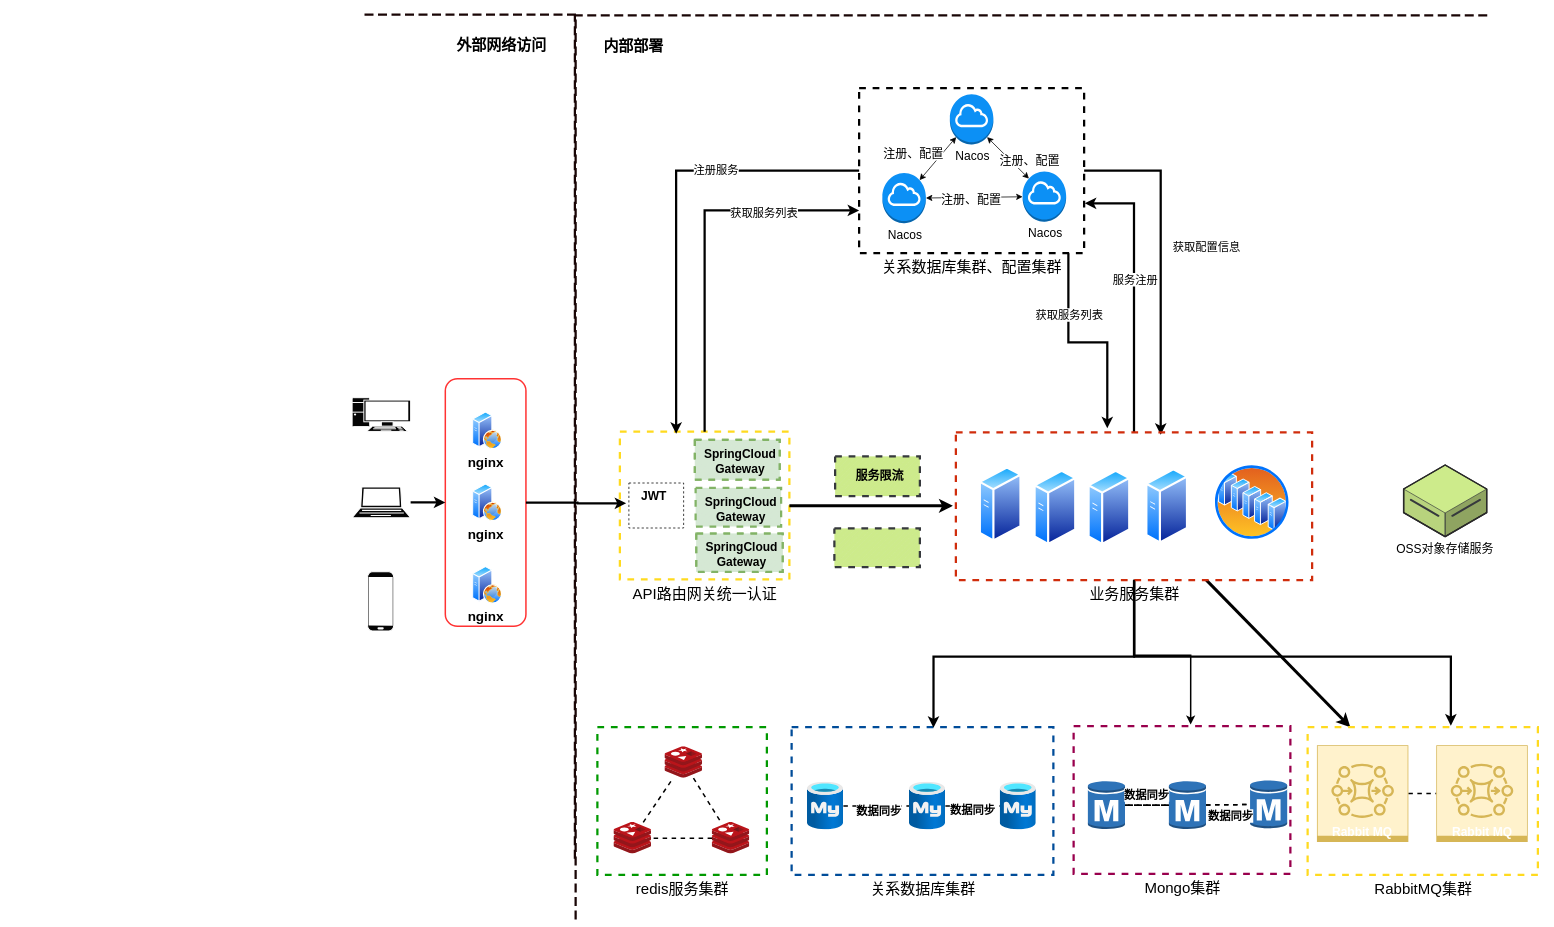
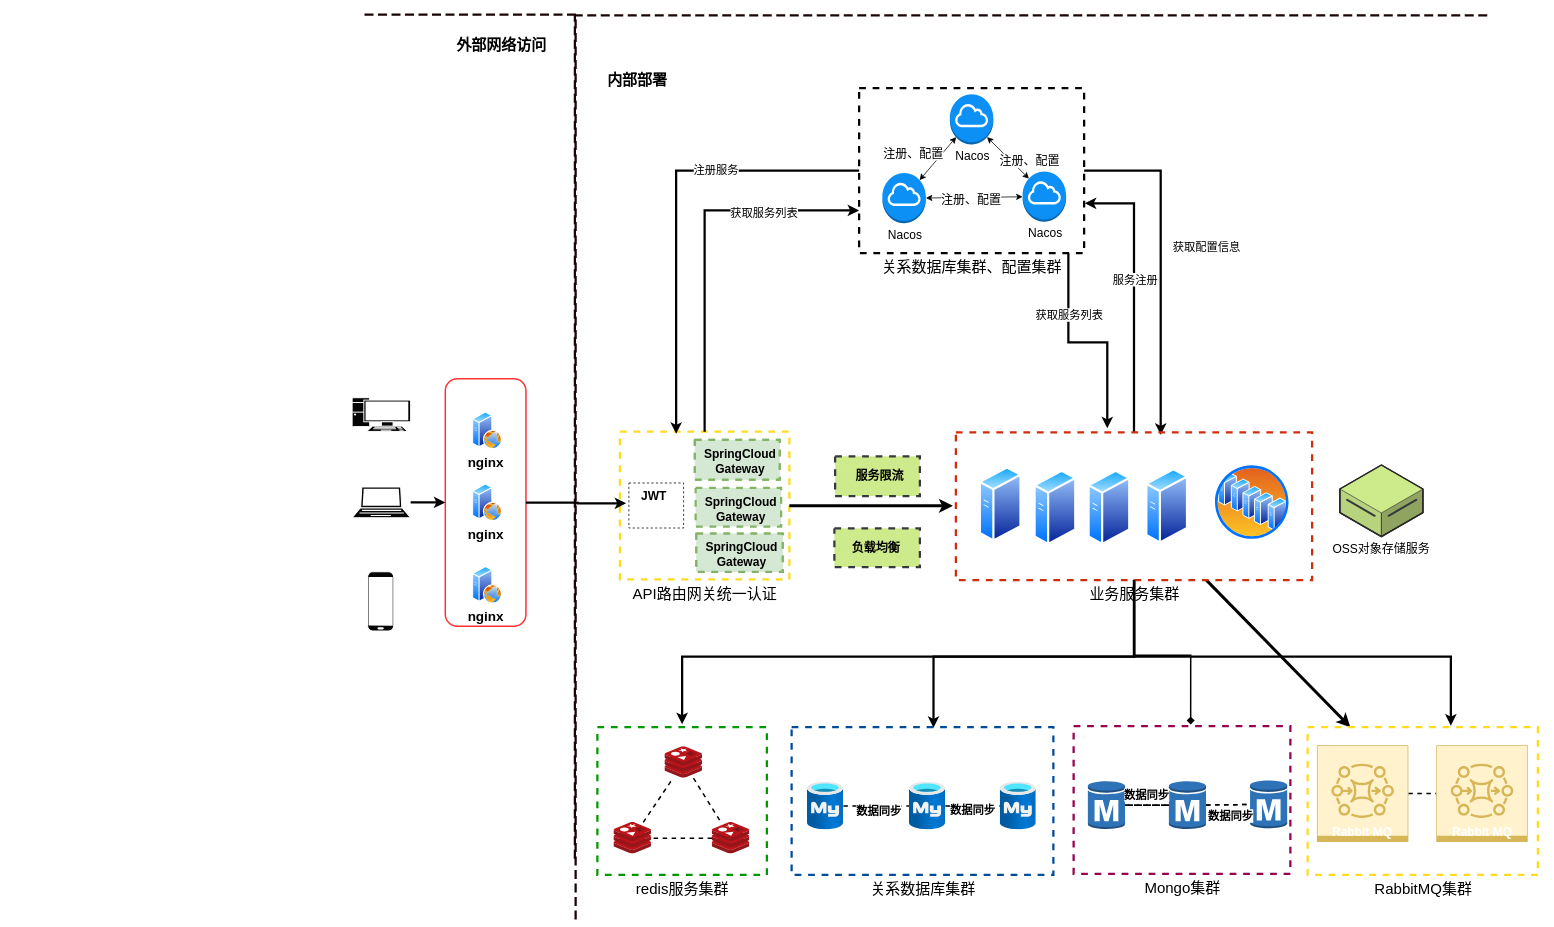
node "内部部署": moved (633, 45) -> (637, 79)
node "OSS对象存储服务": moved (1445, 501) -> (1381, 501)
node "负载均衡": added
edge "业务服务集群" -> "redis服务集群": added
edge "业务服务集群" -> "Mongo集群": arrowhead classic -> diamond
